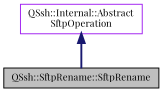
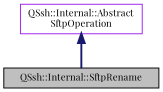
node "QSsh::SftpRename::SftpRename": label "QSsh::SftpRename::SftpRename" -> "QSsh::Internal::SftpRename"
